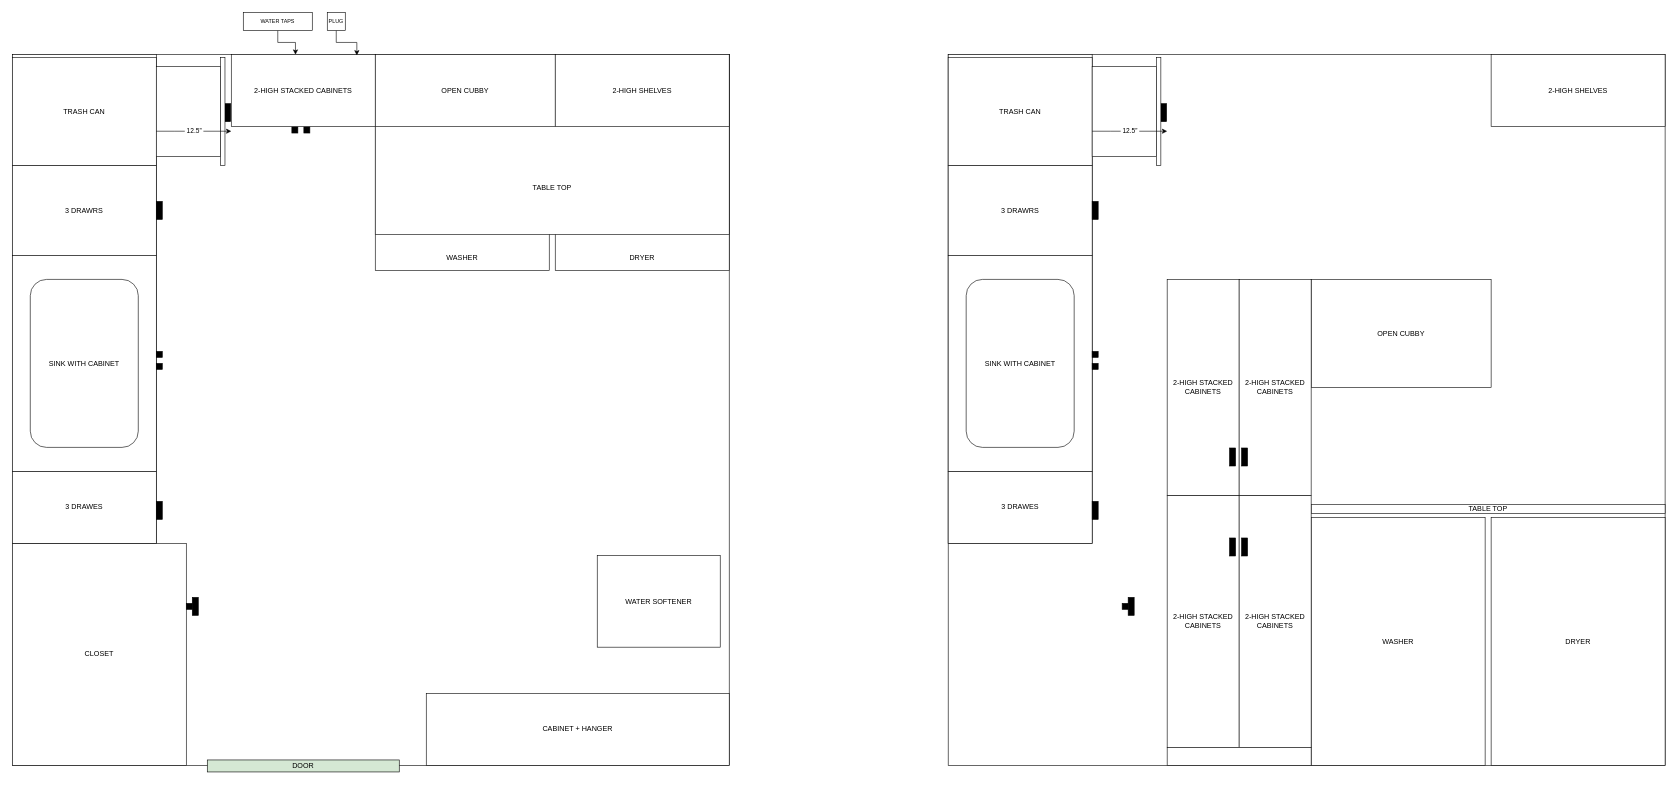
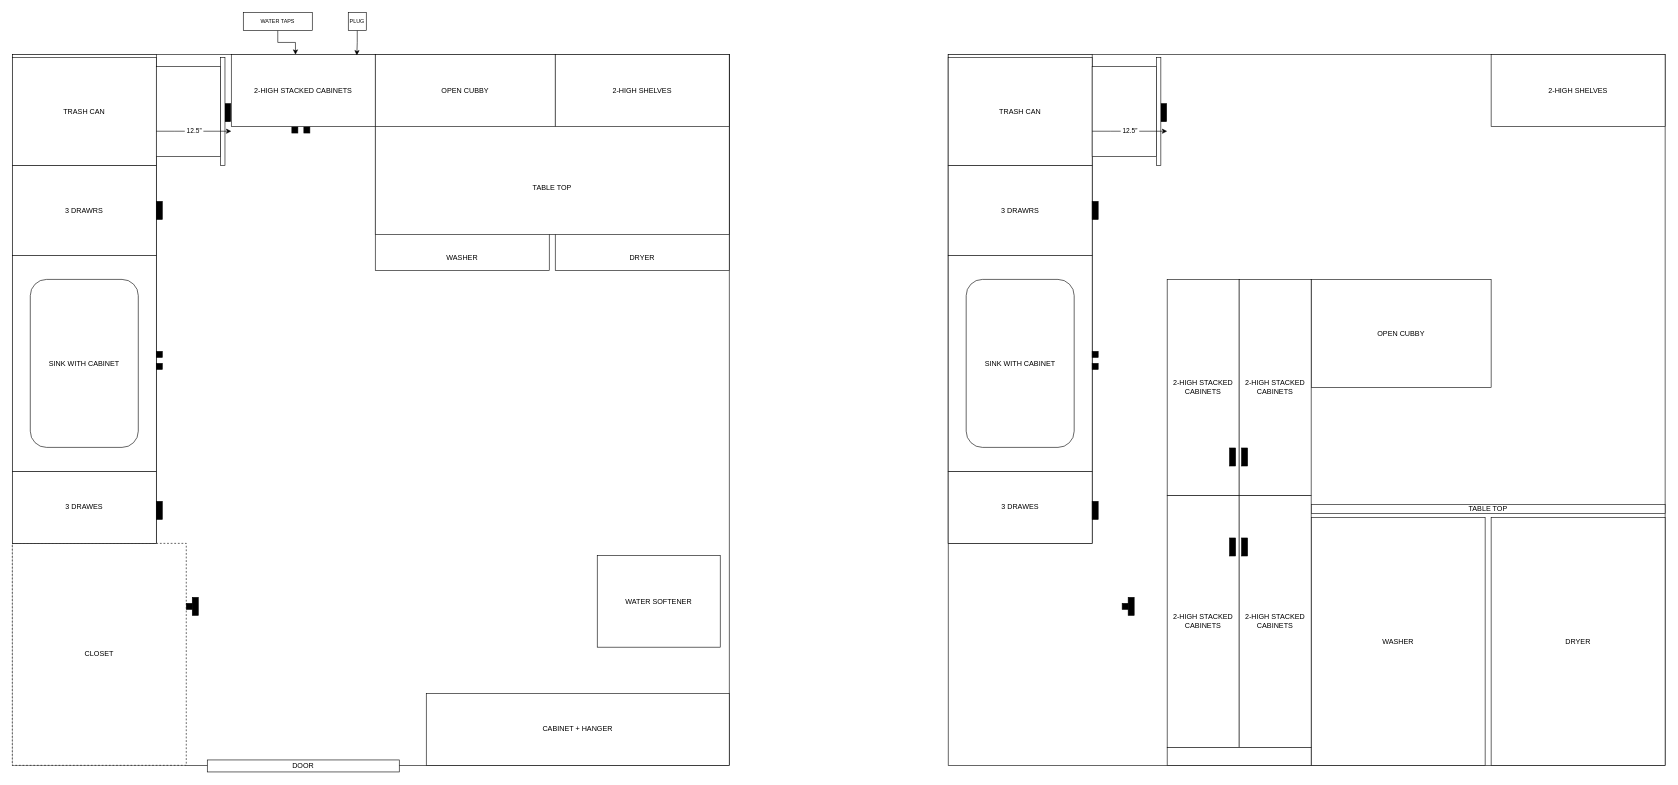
node "PLUG": moved (336, 21) -> (357, 21)
node "CLOSET": style solid -> dashed
node "DOOR": fillcolor #d5e8d4 -> #ffffff
